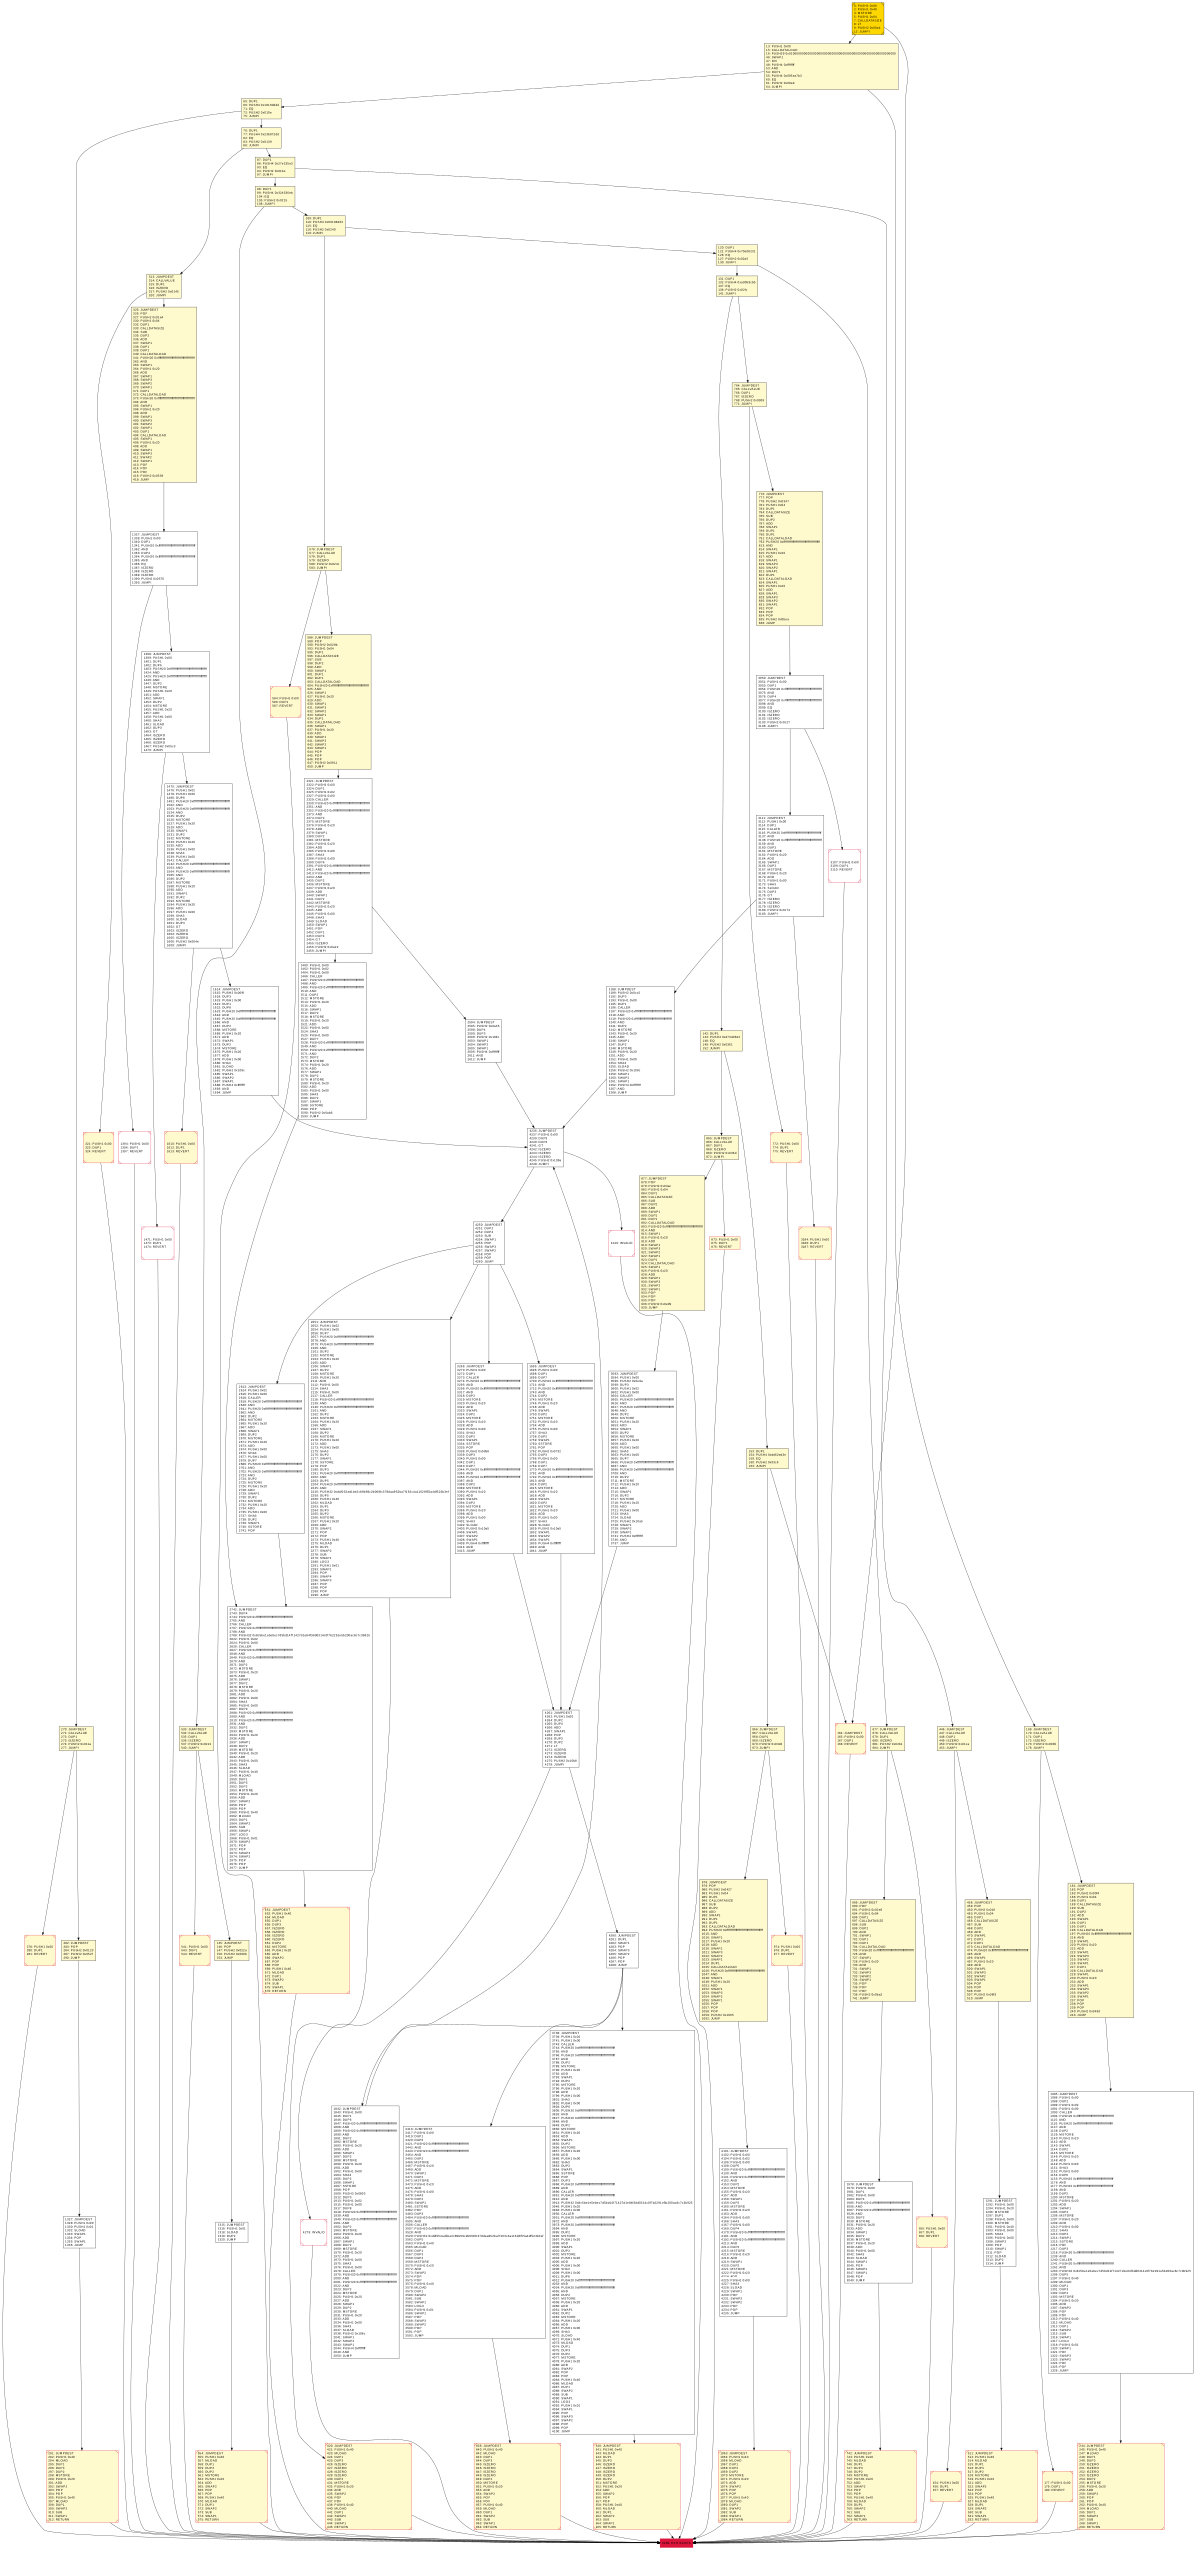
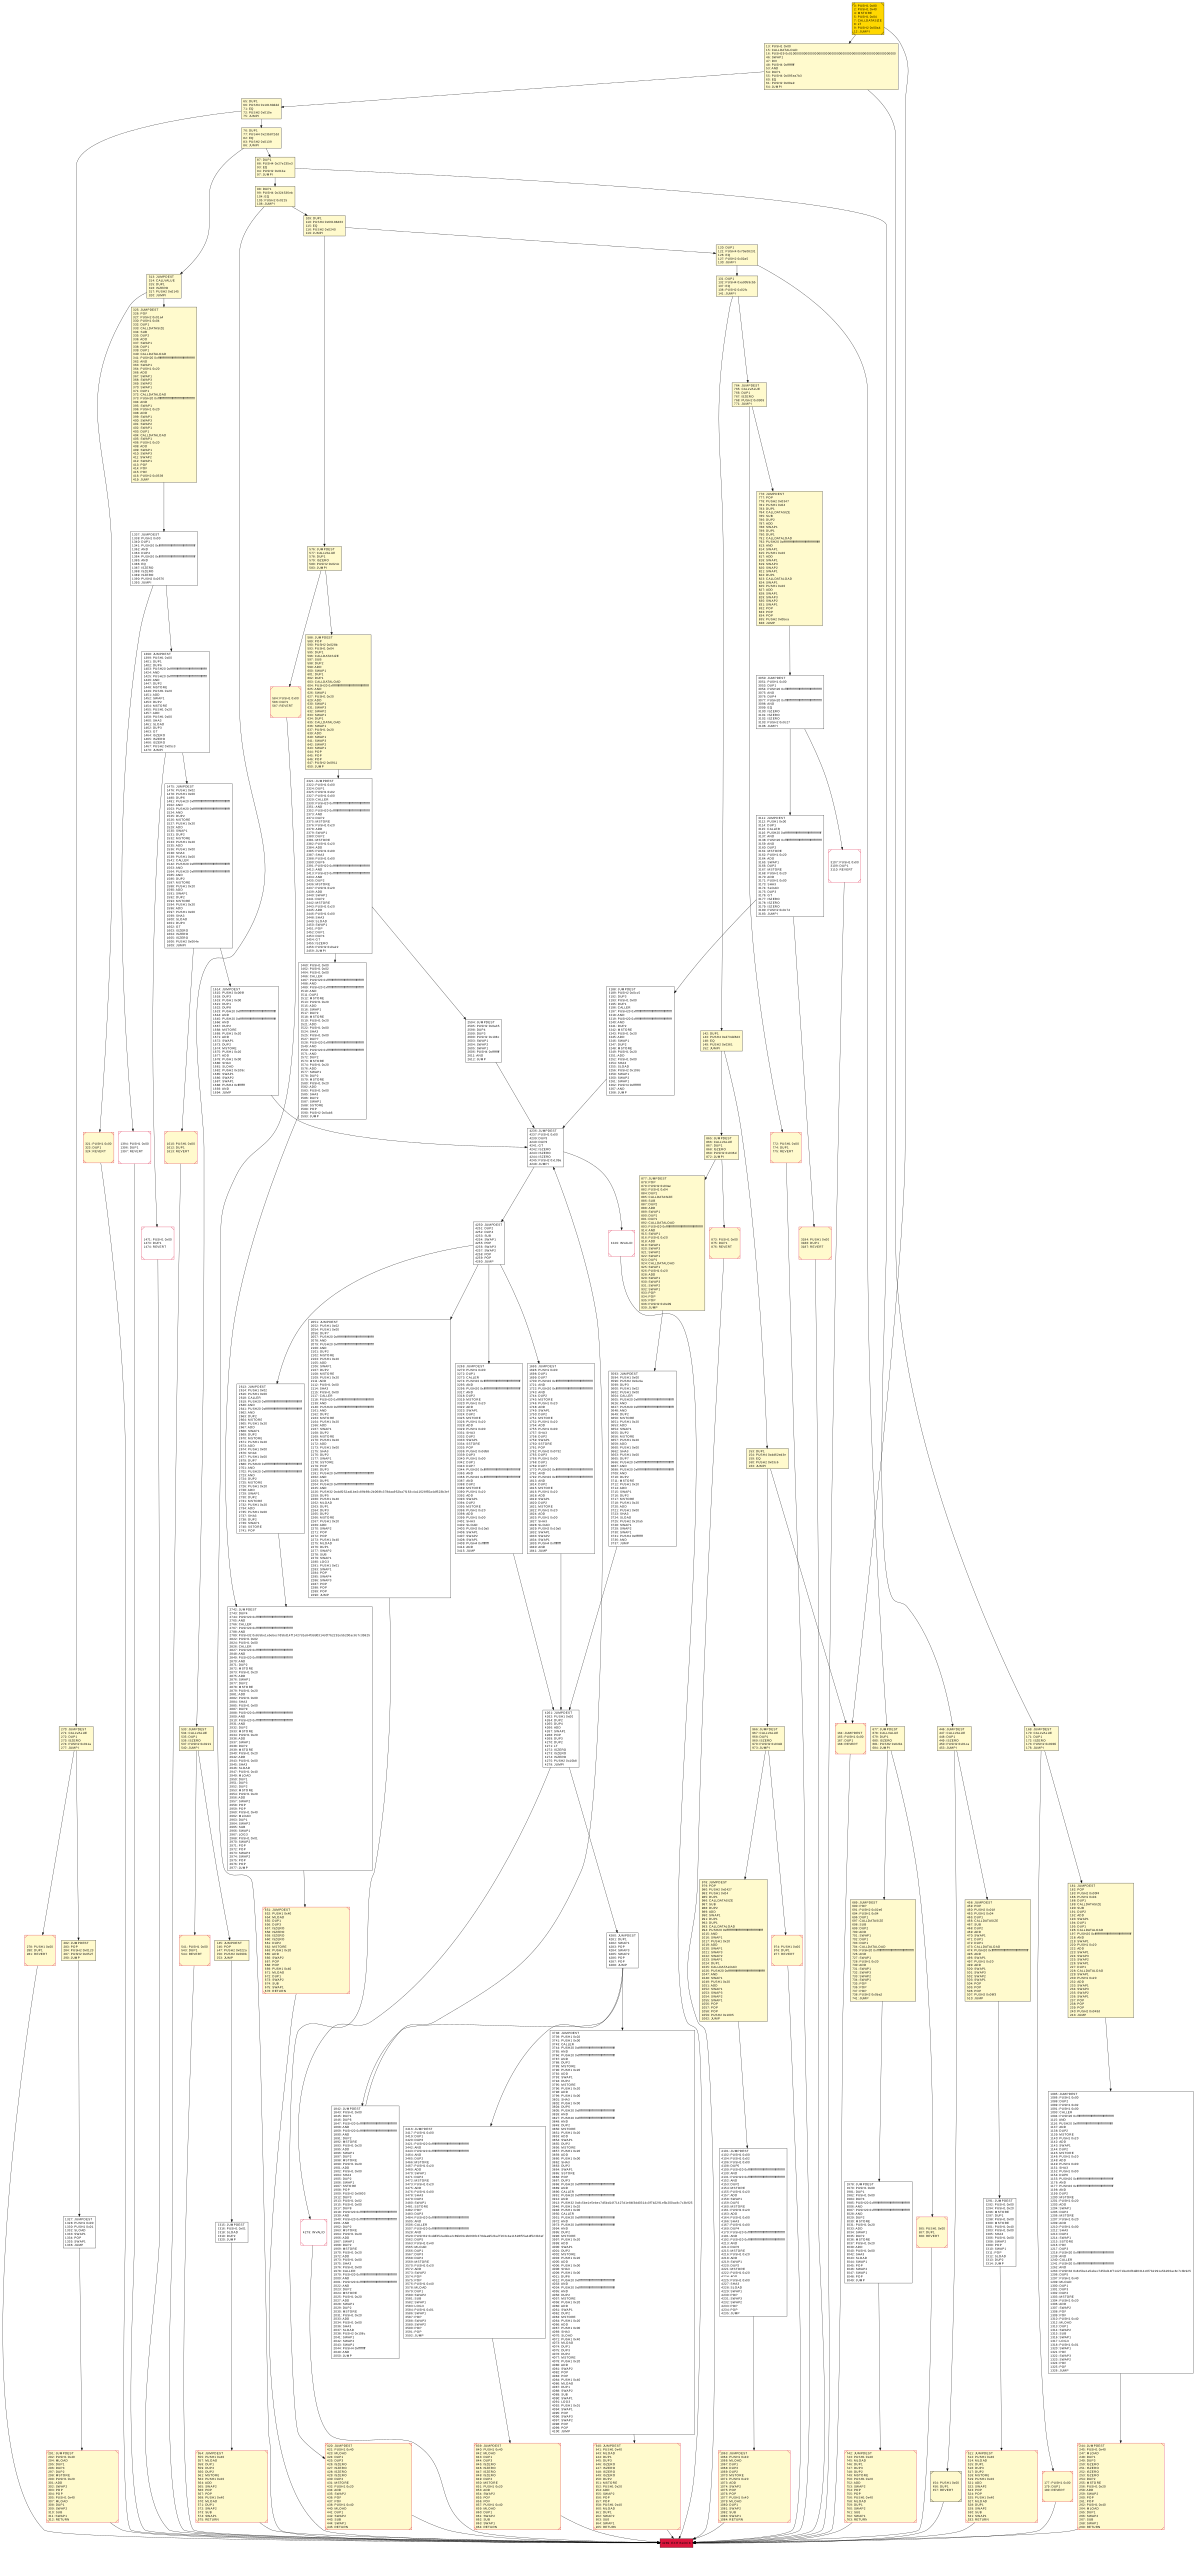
node "873: PUSH1 0x00 875: DUP1 876: REVERT": shape box -> Msquare
node "454: PUSH1 0x00 456: DUP1 457: REVERT": color crimson -> black
node "4289: EXIT BLOCK": color crimson -> black
